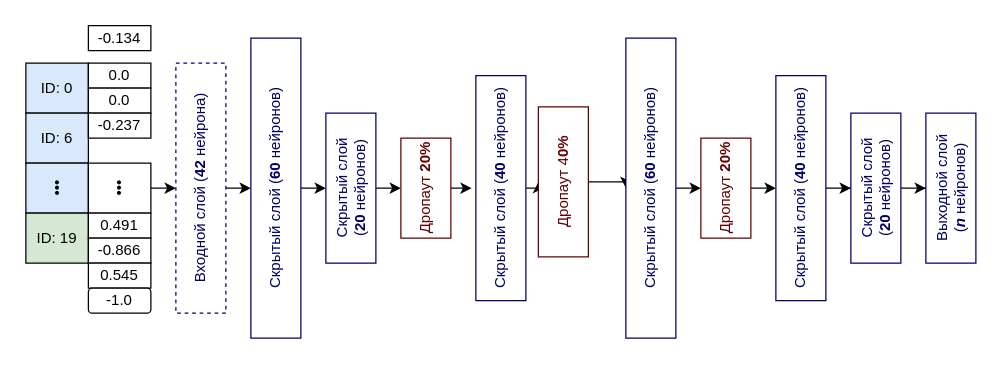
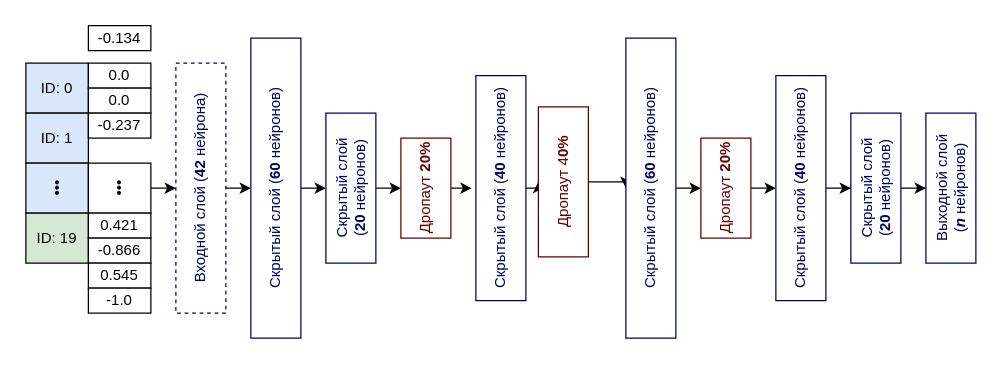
node "ID: 6": label "ID: 6" -> "ID: 1"
node "0.491": label "0.491" -> "0.421"
node "-1.0": shape rounded rectangle -> rectangle
